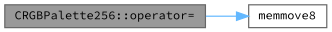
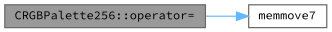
node "memmove8": label "memmove8" -> "memmove7"
